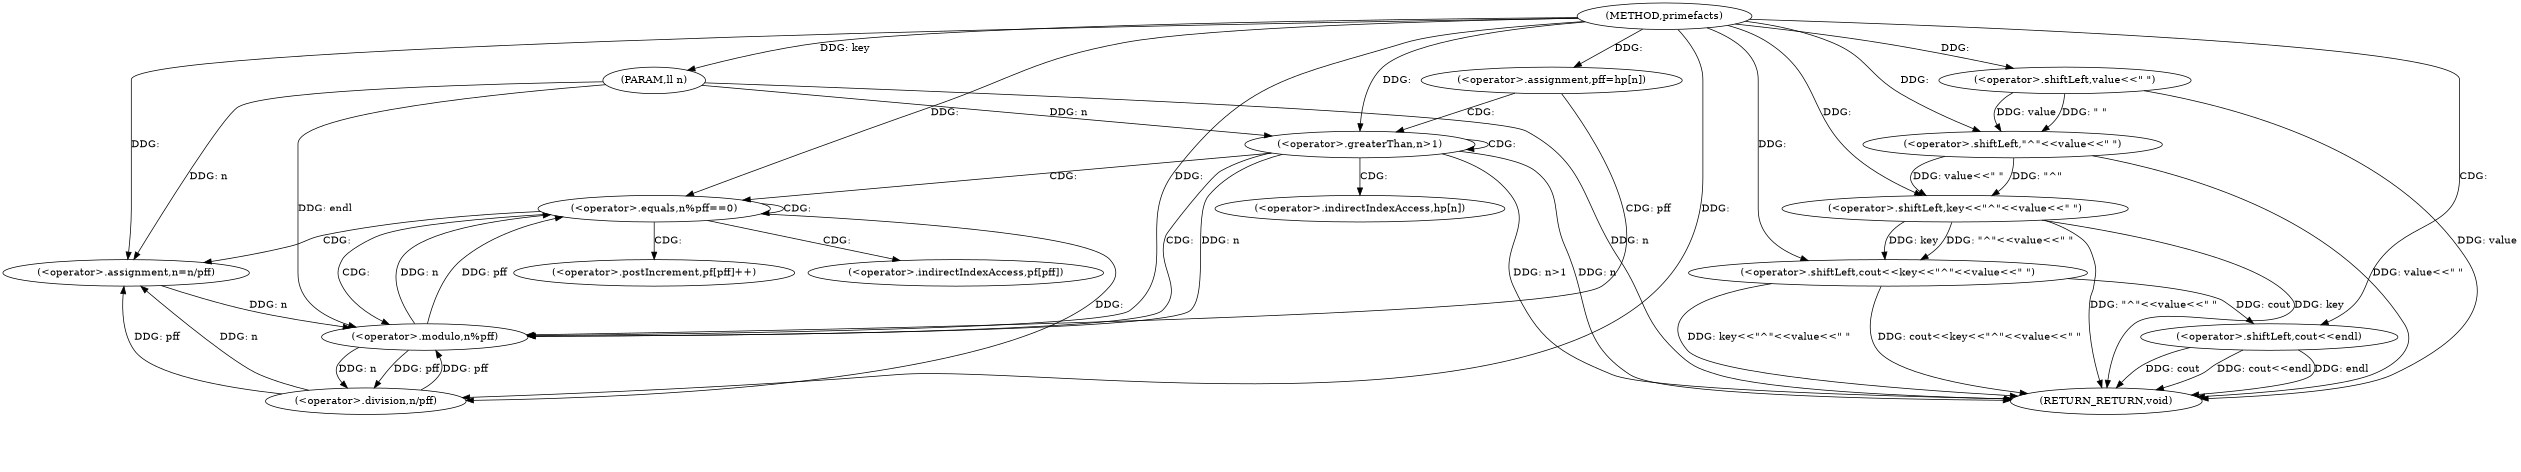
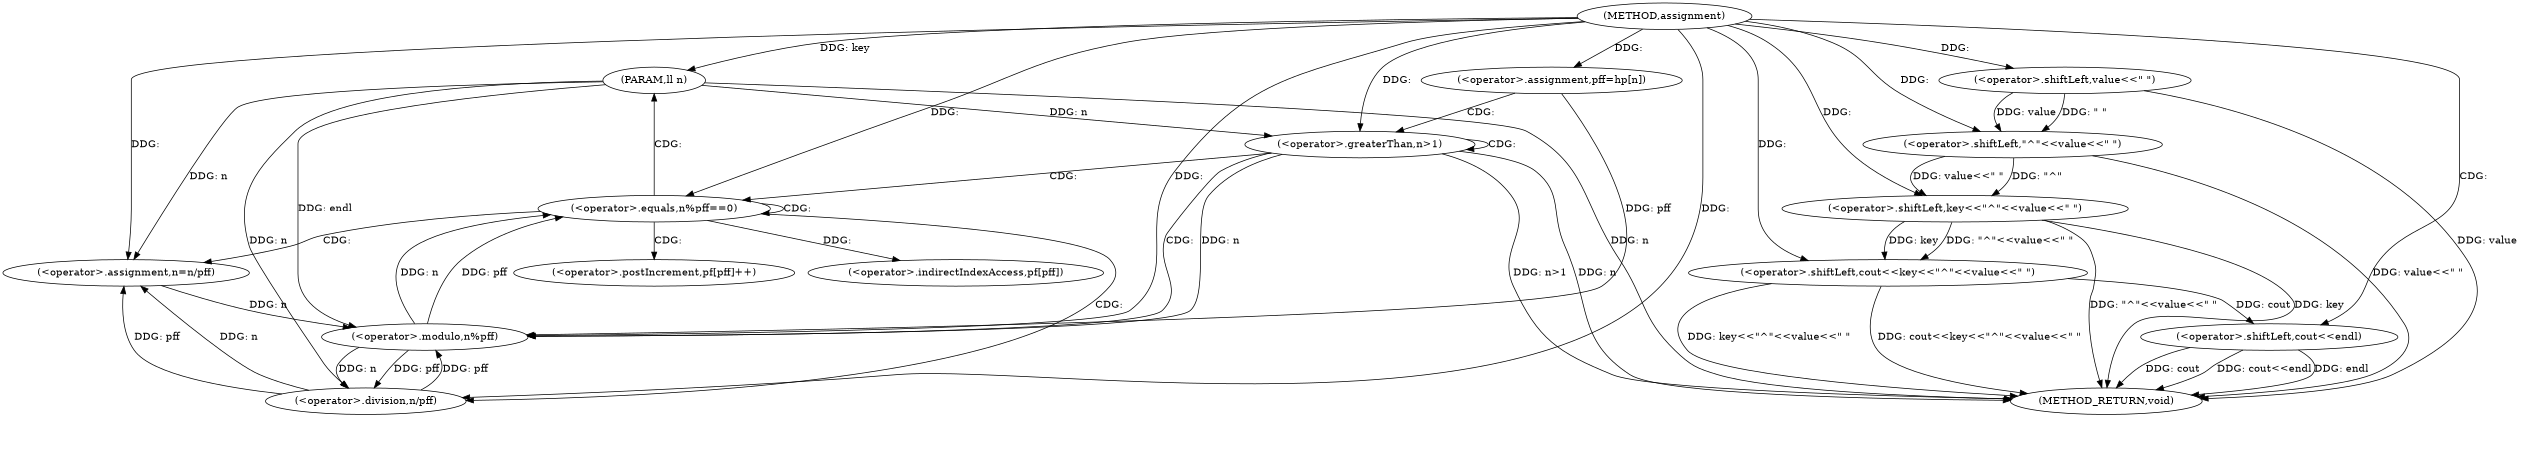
node "(METHOD,primefacts)": label "(METHOD,primefacts)" -> "(METHOD,assignment)"
edge "(PARAM,ll n)" -> "(<operator>.division,n/pff)": added, label "DDG: n"
node "(<operator>.indirectIndexAccess,hp[n])": removed
edge "(<operator>.assignment,pff=hp[n])" -> "(<operator>.modulo,n%pff)": label "CDG: pff" -> "DDG: pff"
edge "(<operator>.equals,n%pff==0)" -> "(<operator>.modulo,n%pff)": now "(<operator>.equals,n%pff==0)" -> "(PARAM,ll n)"
edge "(<operator>.equals,n%pff==0)" -> "(<operator>.indirectIndexAccess,pf[pff])": label "CDG: " -> "DDG: "
edge "(<operator>.equals,n%pff==0)" -> "(<operator>.division,n/pff)": label "DDG: " -> "CDG: "
node "(RETURN_RETURN,void)": label "(RETURN_RETURN,void)" -> "(METHOD_RETURN,void)"
